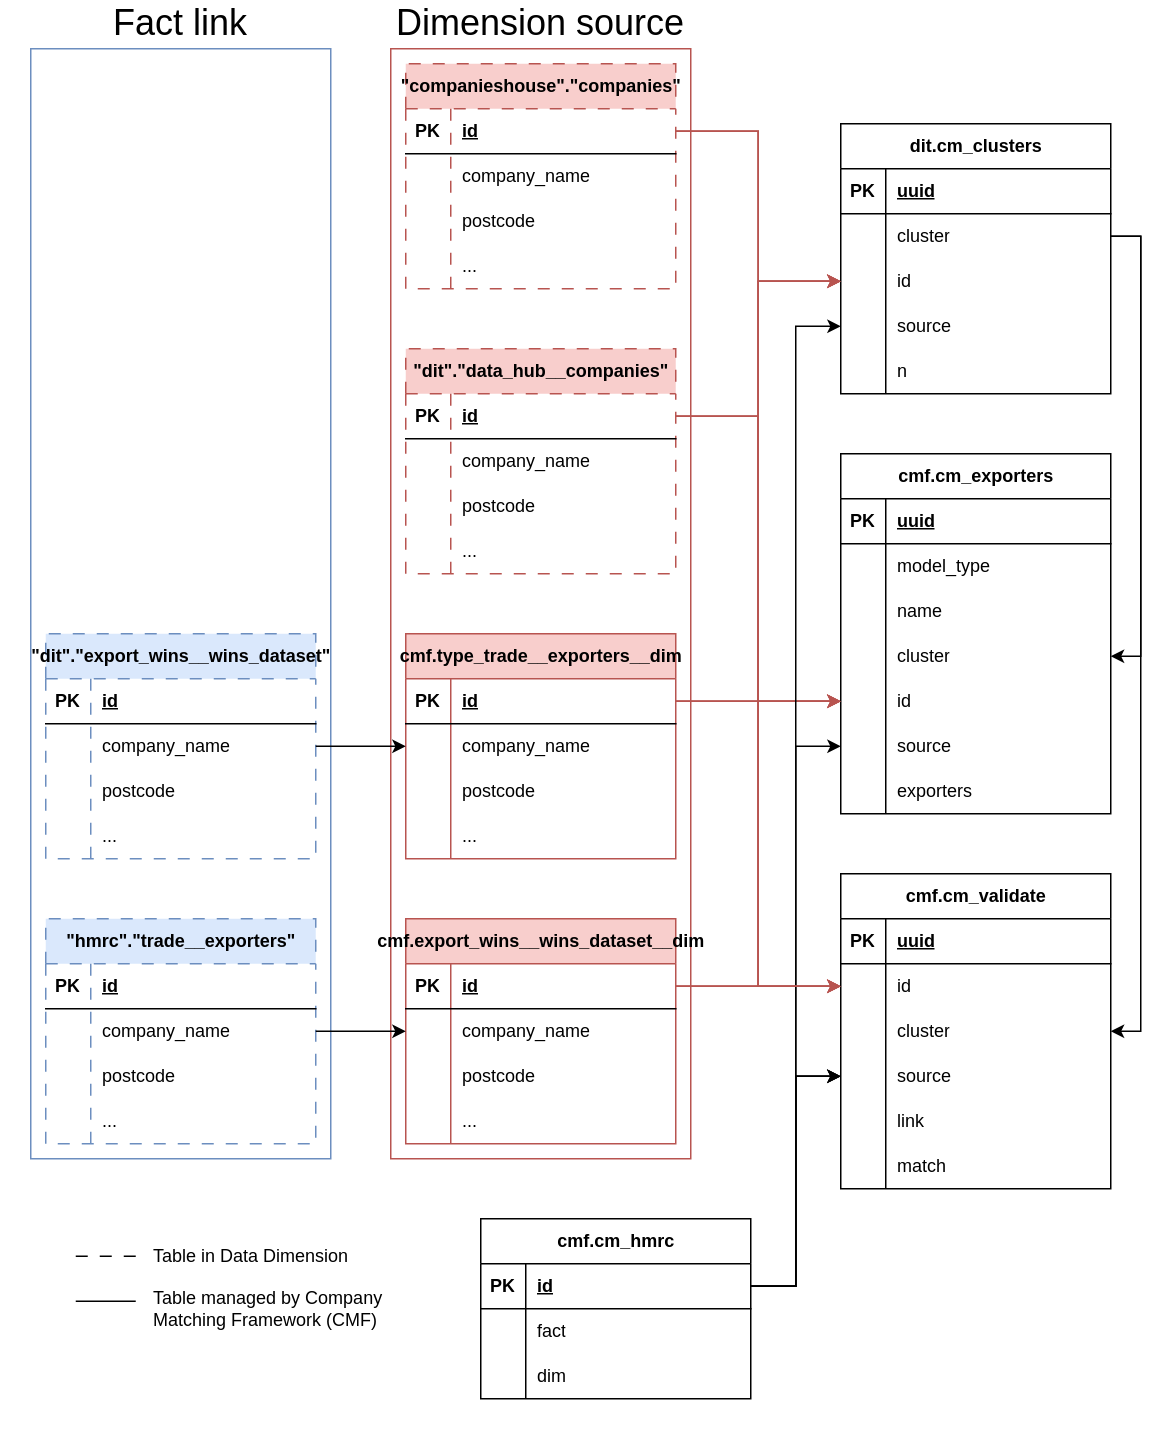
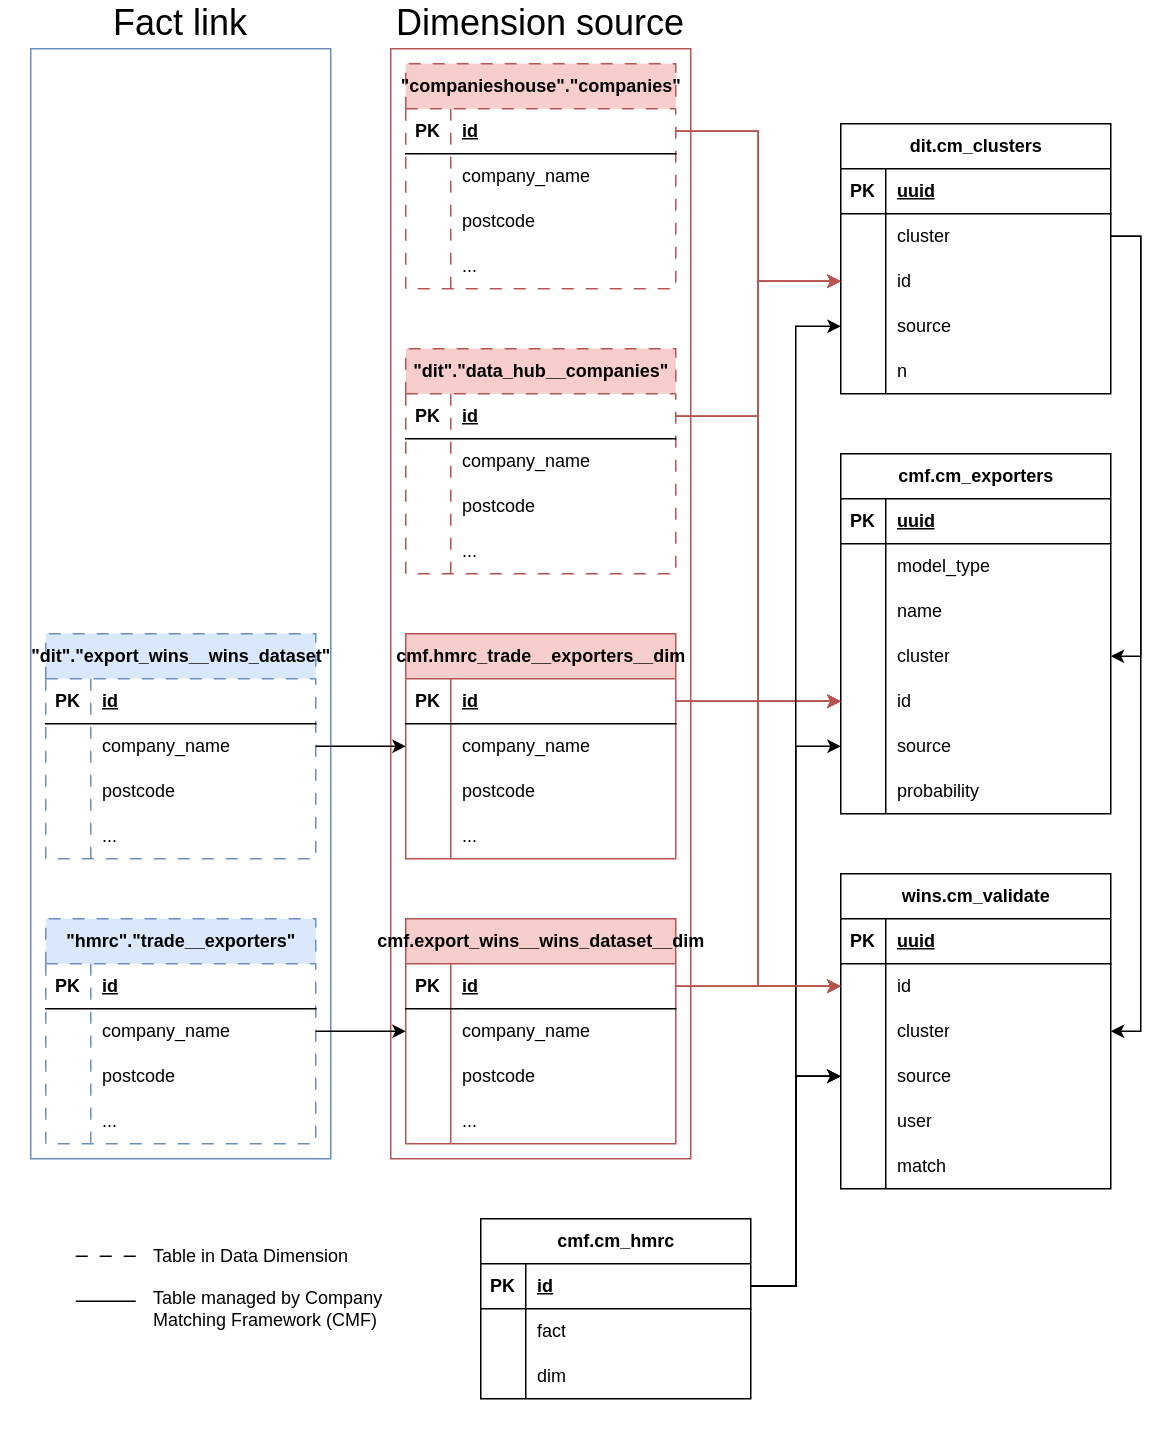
node "cmf.type_trade__exporters__dim": label "cmf.type_trade__exporters__dim" -> "cmf.hmrc_trade__exporters__dim"
node "exporters": label "exporters" -> "probability"
node "cmf.cm_validate": label "cmf.cm_validate" -> "wins.cm_validate"
node "link": label "link" -> "user"
